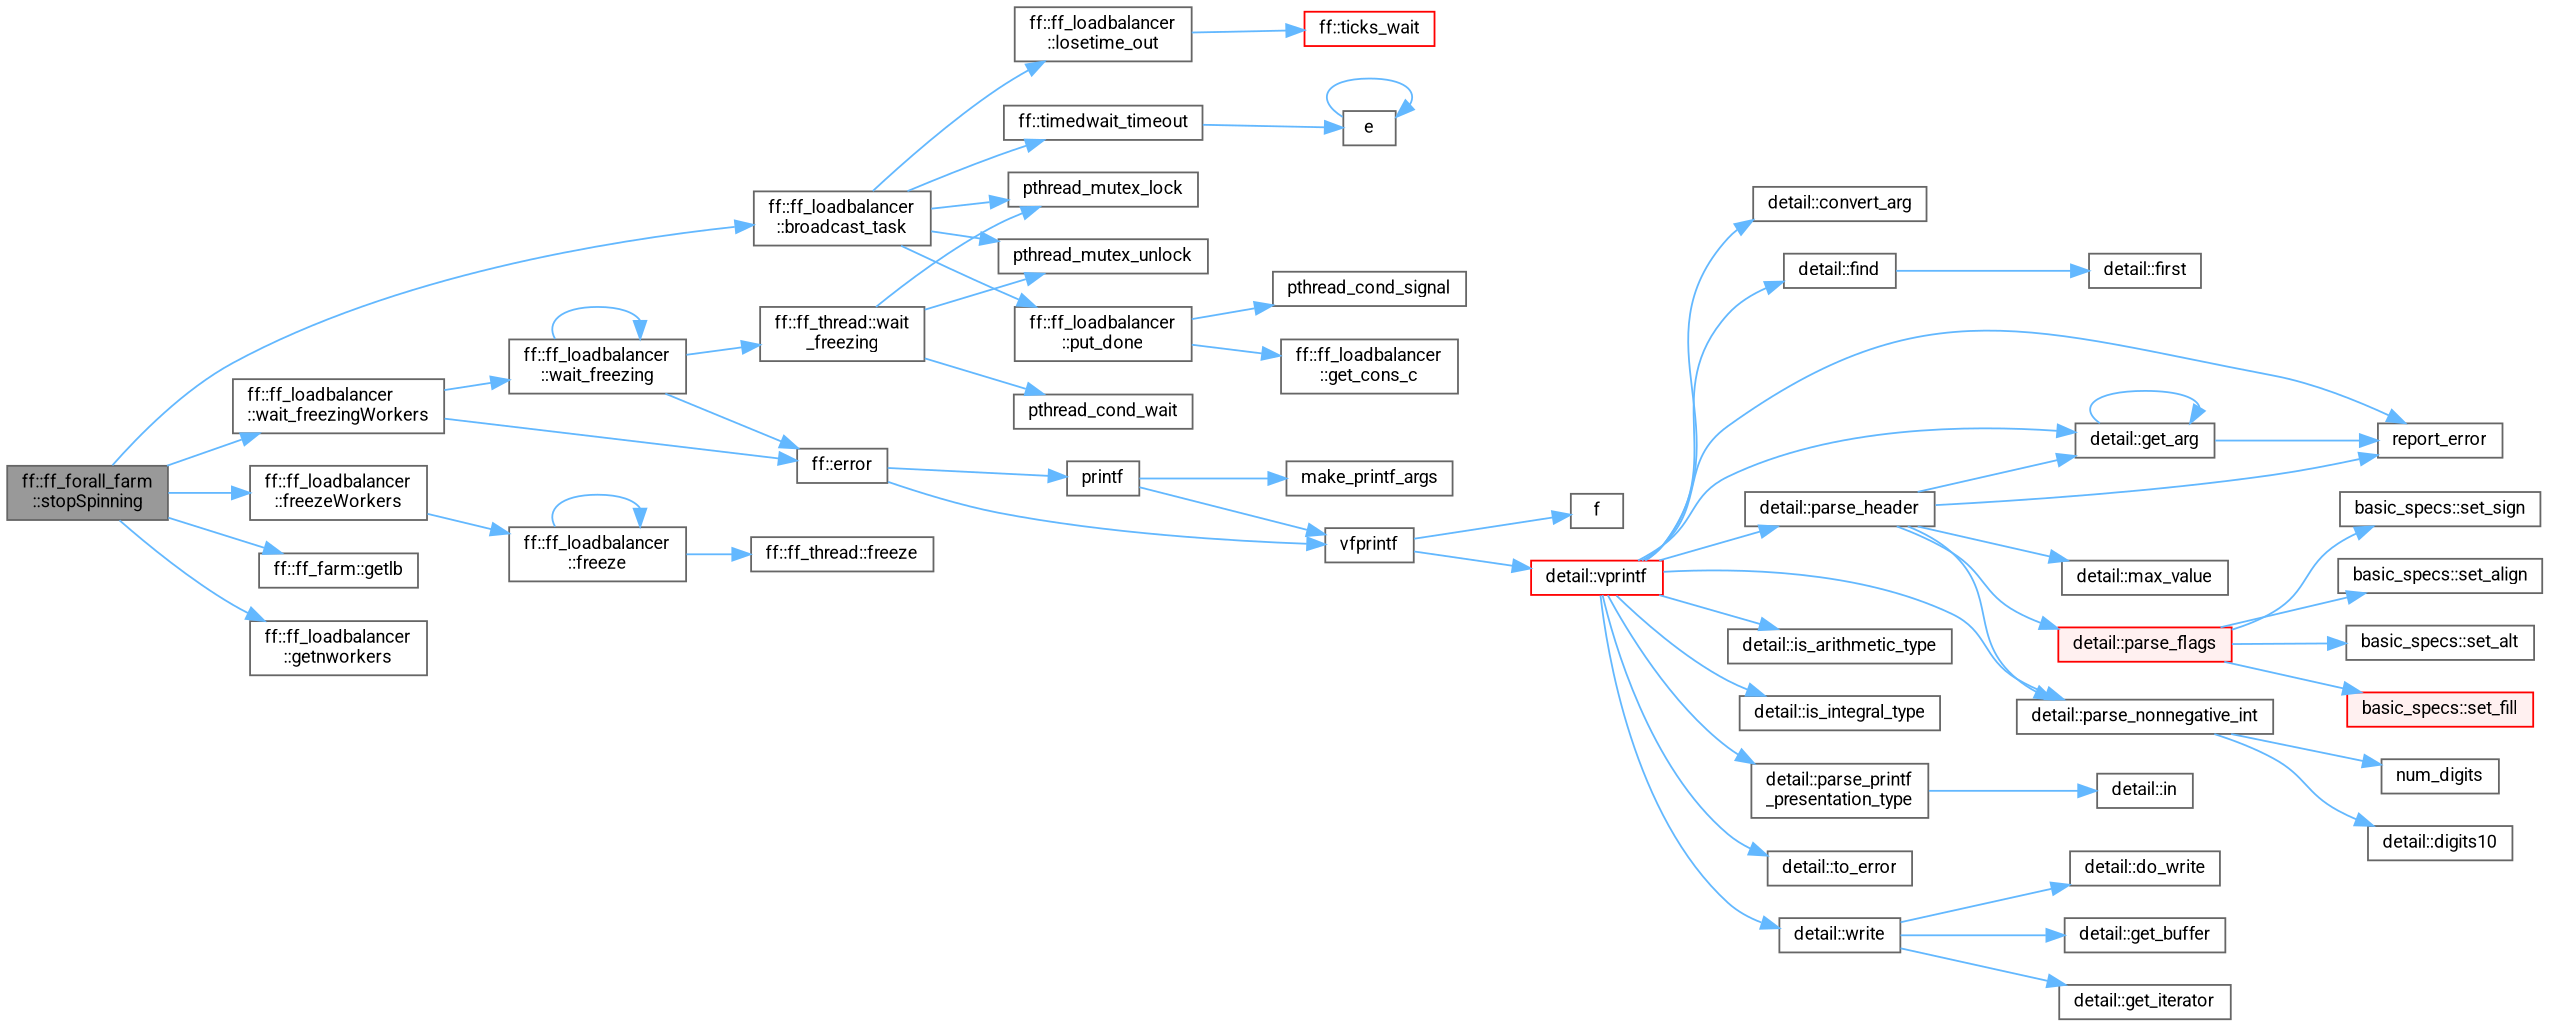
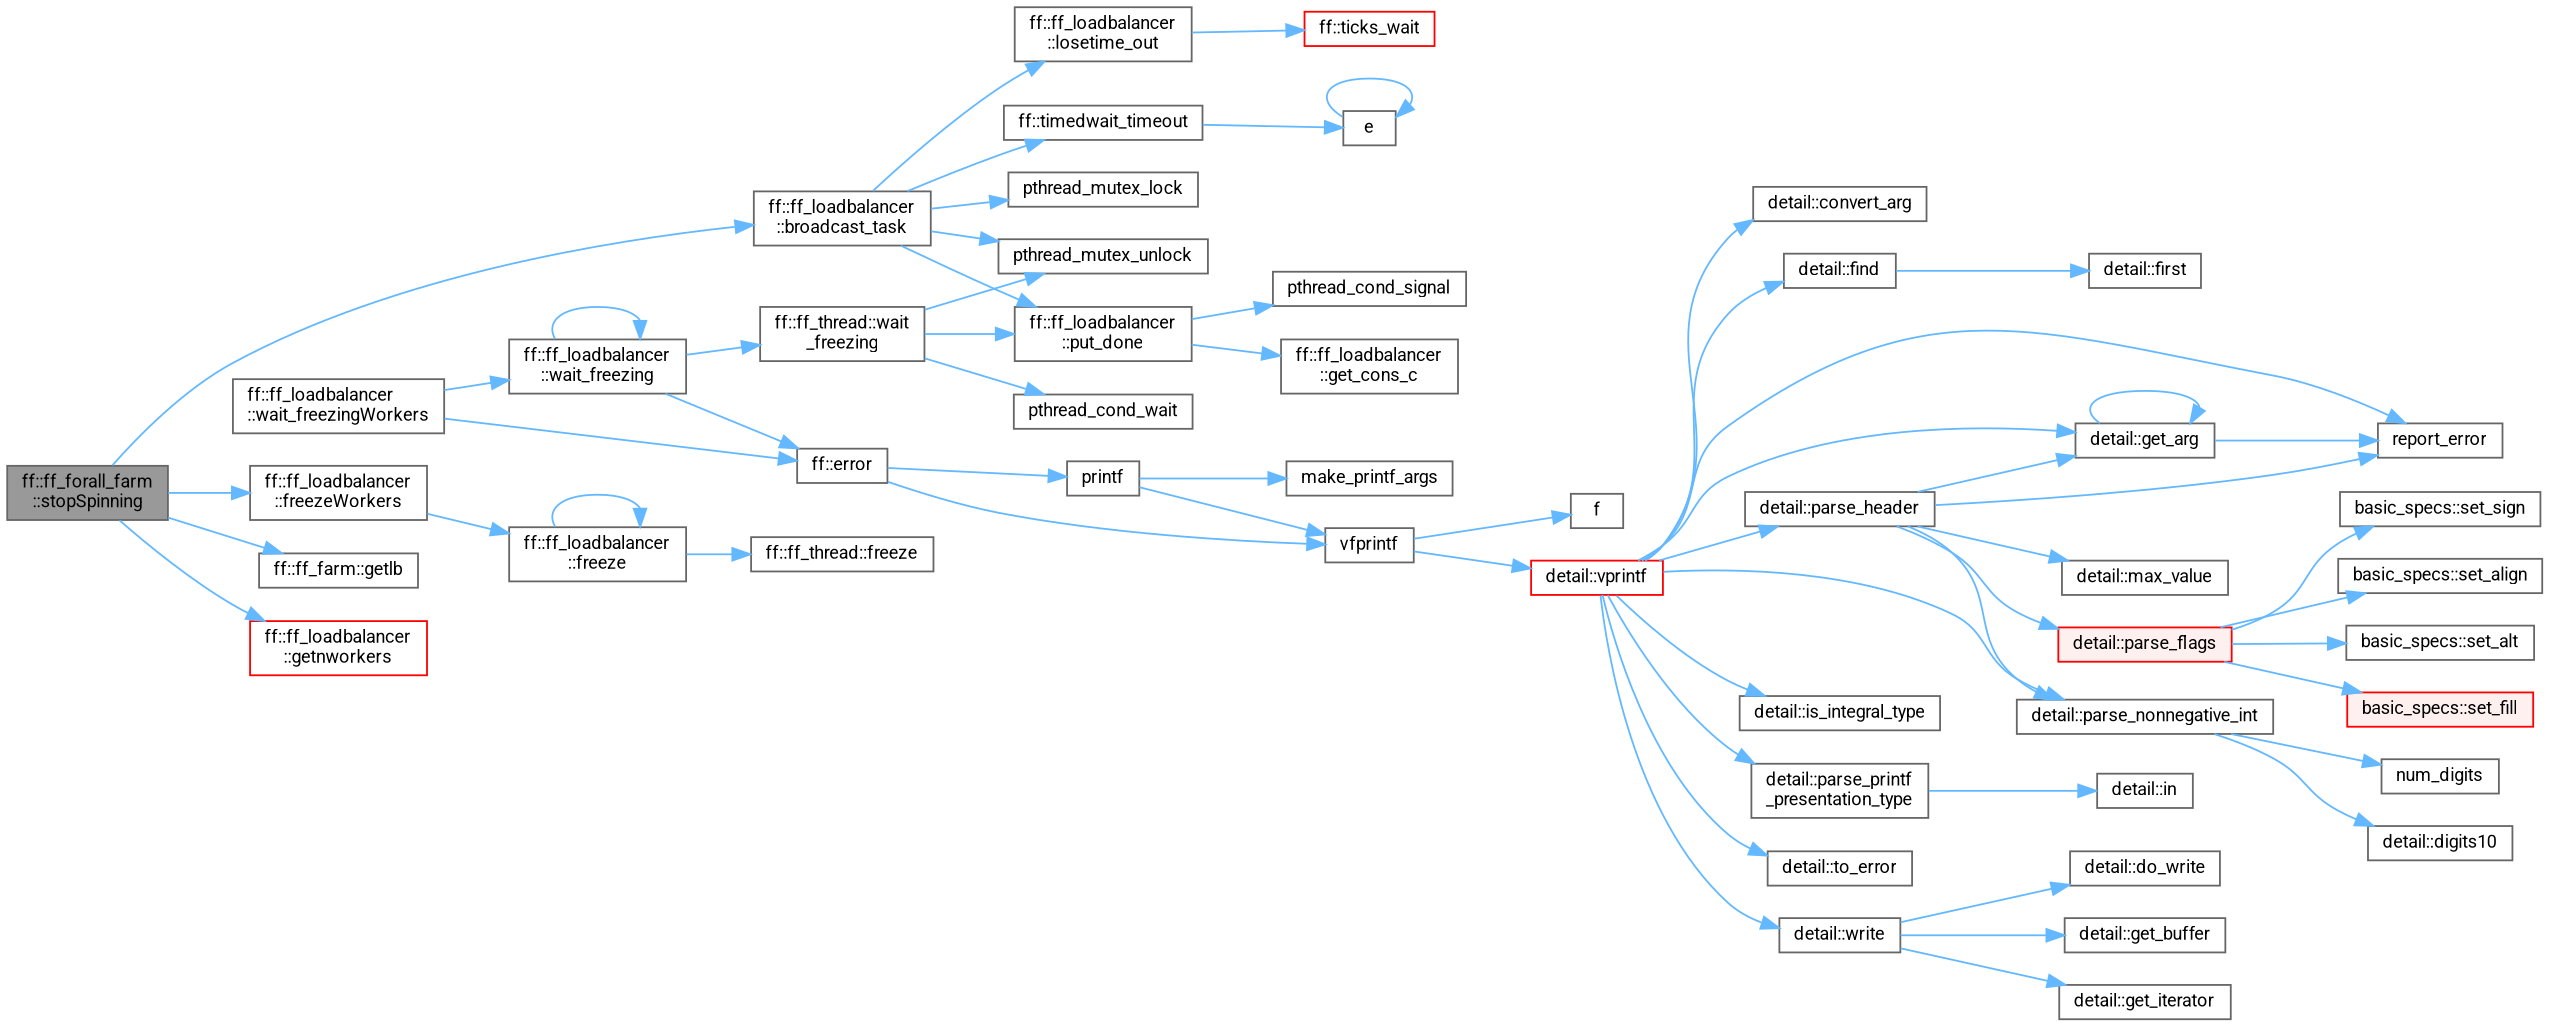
edge "ff::ff_thread::wait _freezing" -> "pthread_mutex_lock": now "ff::ff_thread::wait _freezing" -> "ff::ff_loadbalancer ::put_done"
edge "ff::ff_forall_farm ::stopSpinning" -> "ff::ff_loadbalancer ::wait_freezingWorkers": removed
node "detail::is_arithmetic_type": removed
node "ff::ff_loadbalancer ::getnworkers": color grey40 -> red
